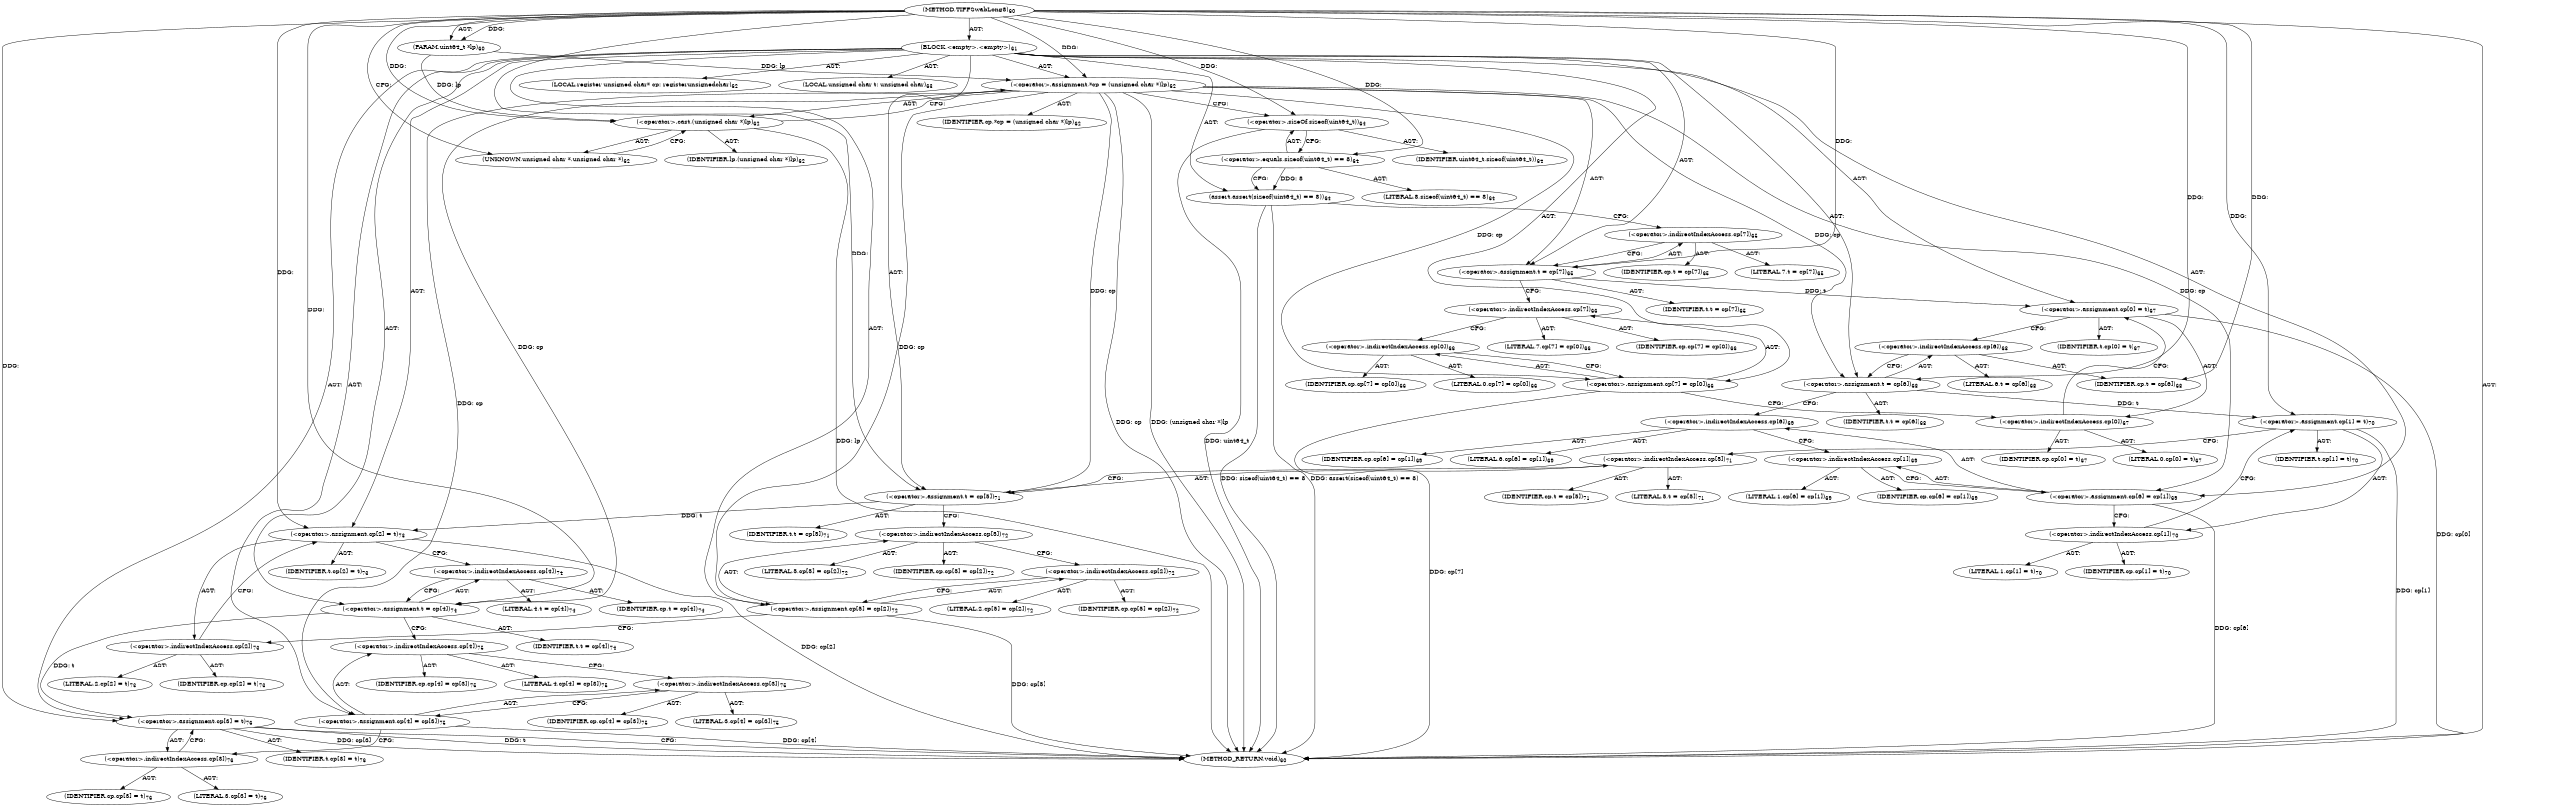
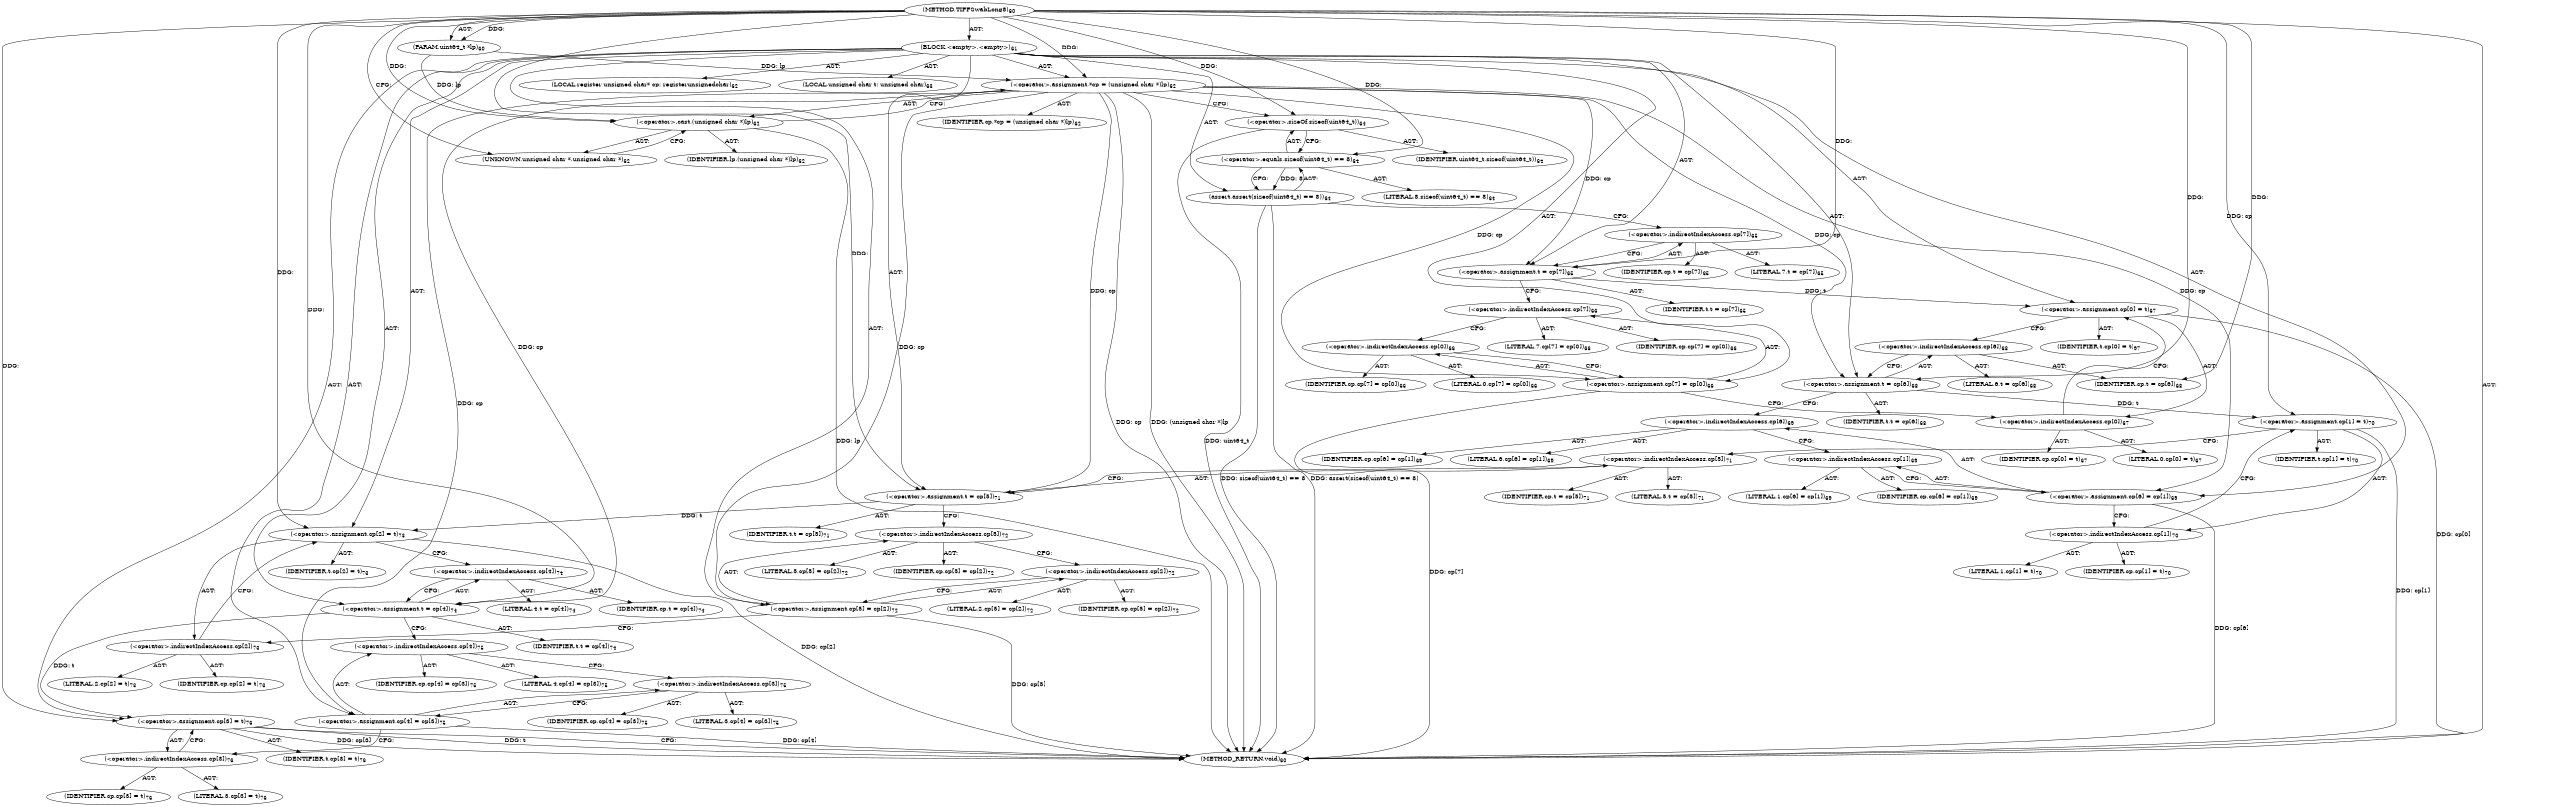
edge "(<operator>.assignment,*cp = (unsigned char *)lp)" -> "(<operator>.assignment,t = cp[7])": label "AST: " -> "DDG: cp"
edge "(assert,assert(sizeof(uint64_t) == 8))" -> "(<operator>.equals,sizeof(uint64_t) == 8)": added, label "AST:"
edge "(METHOD,TIFFSwabLong8)" -> "(<operator>.assignment,cp[1] = t)": label "DDG: " -> "DDG: cp"
node "(IDENTIFIER,t,cp[0] = t)": text "67" -> "97"
